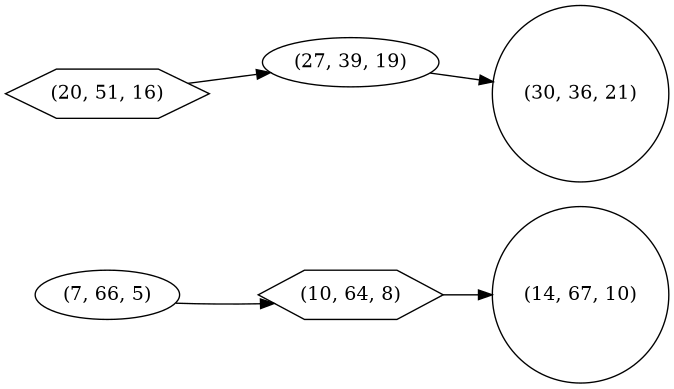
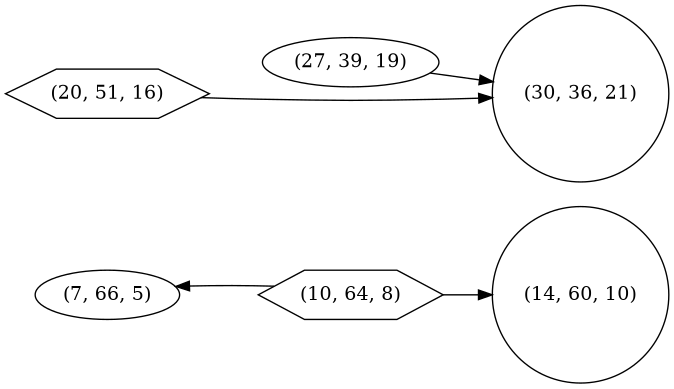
edge "(20, 51, 16)" -> "(27, 39, 19)": now "(20, 51, 16)" -> "(30, 36, 21)"
node "(14, 67, 10)": label "(14, 67, 10)" -> "(14, 60, 10)"
edge "(7, 66, 5)" -> "(10, 64, 8)": reversed
